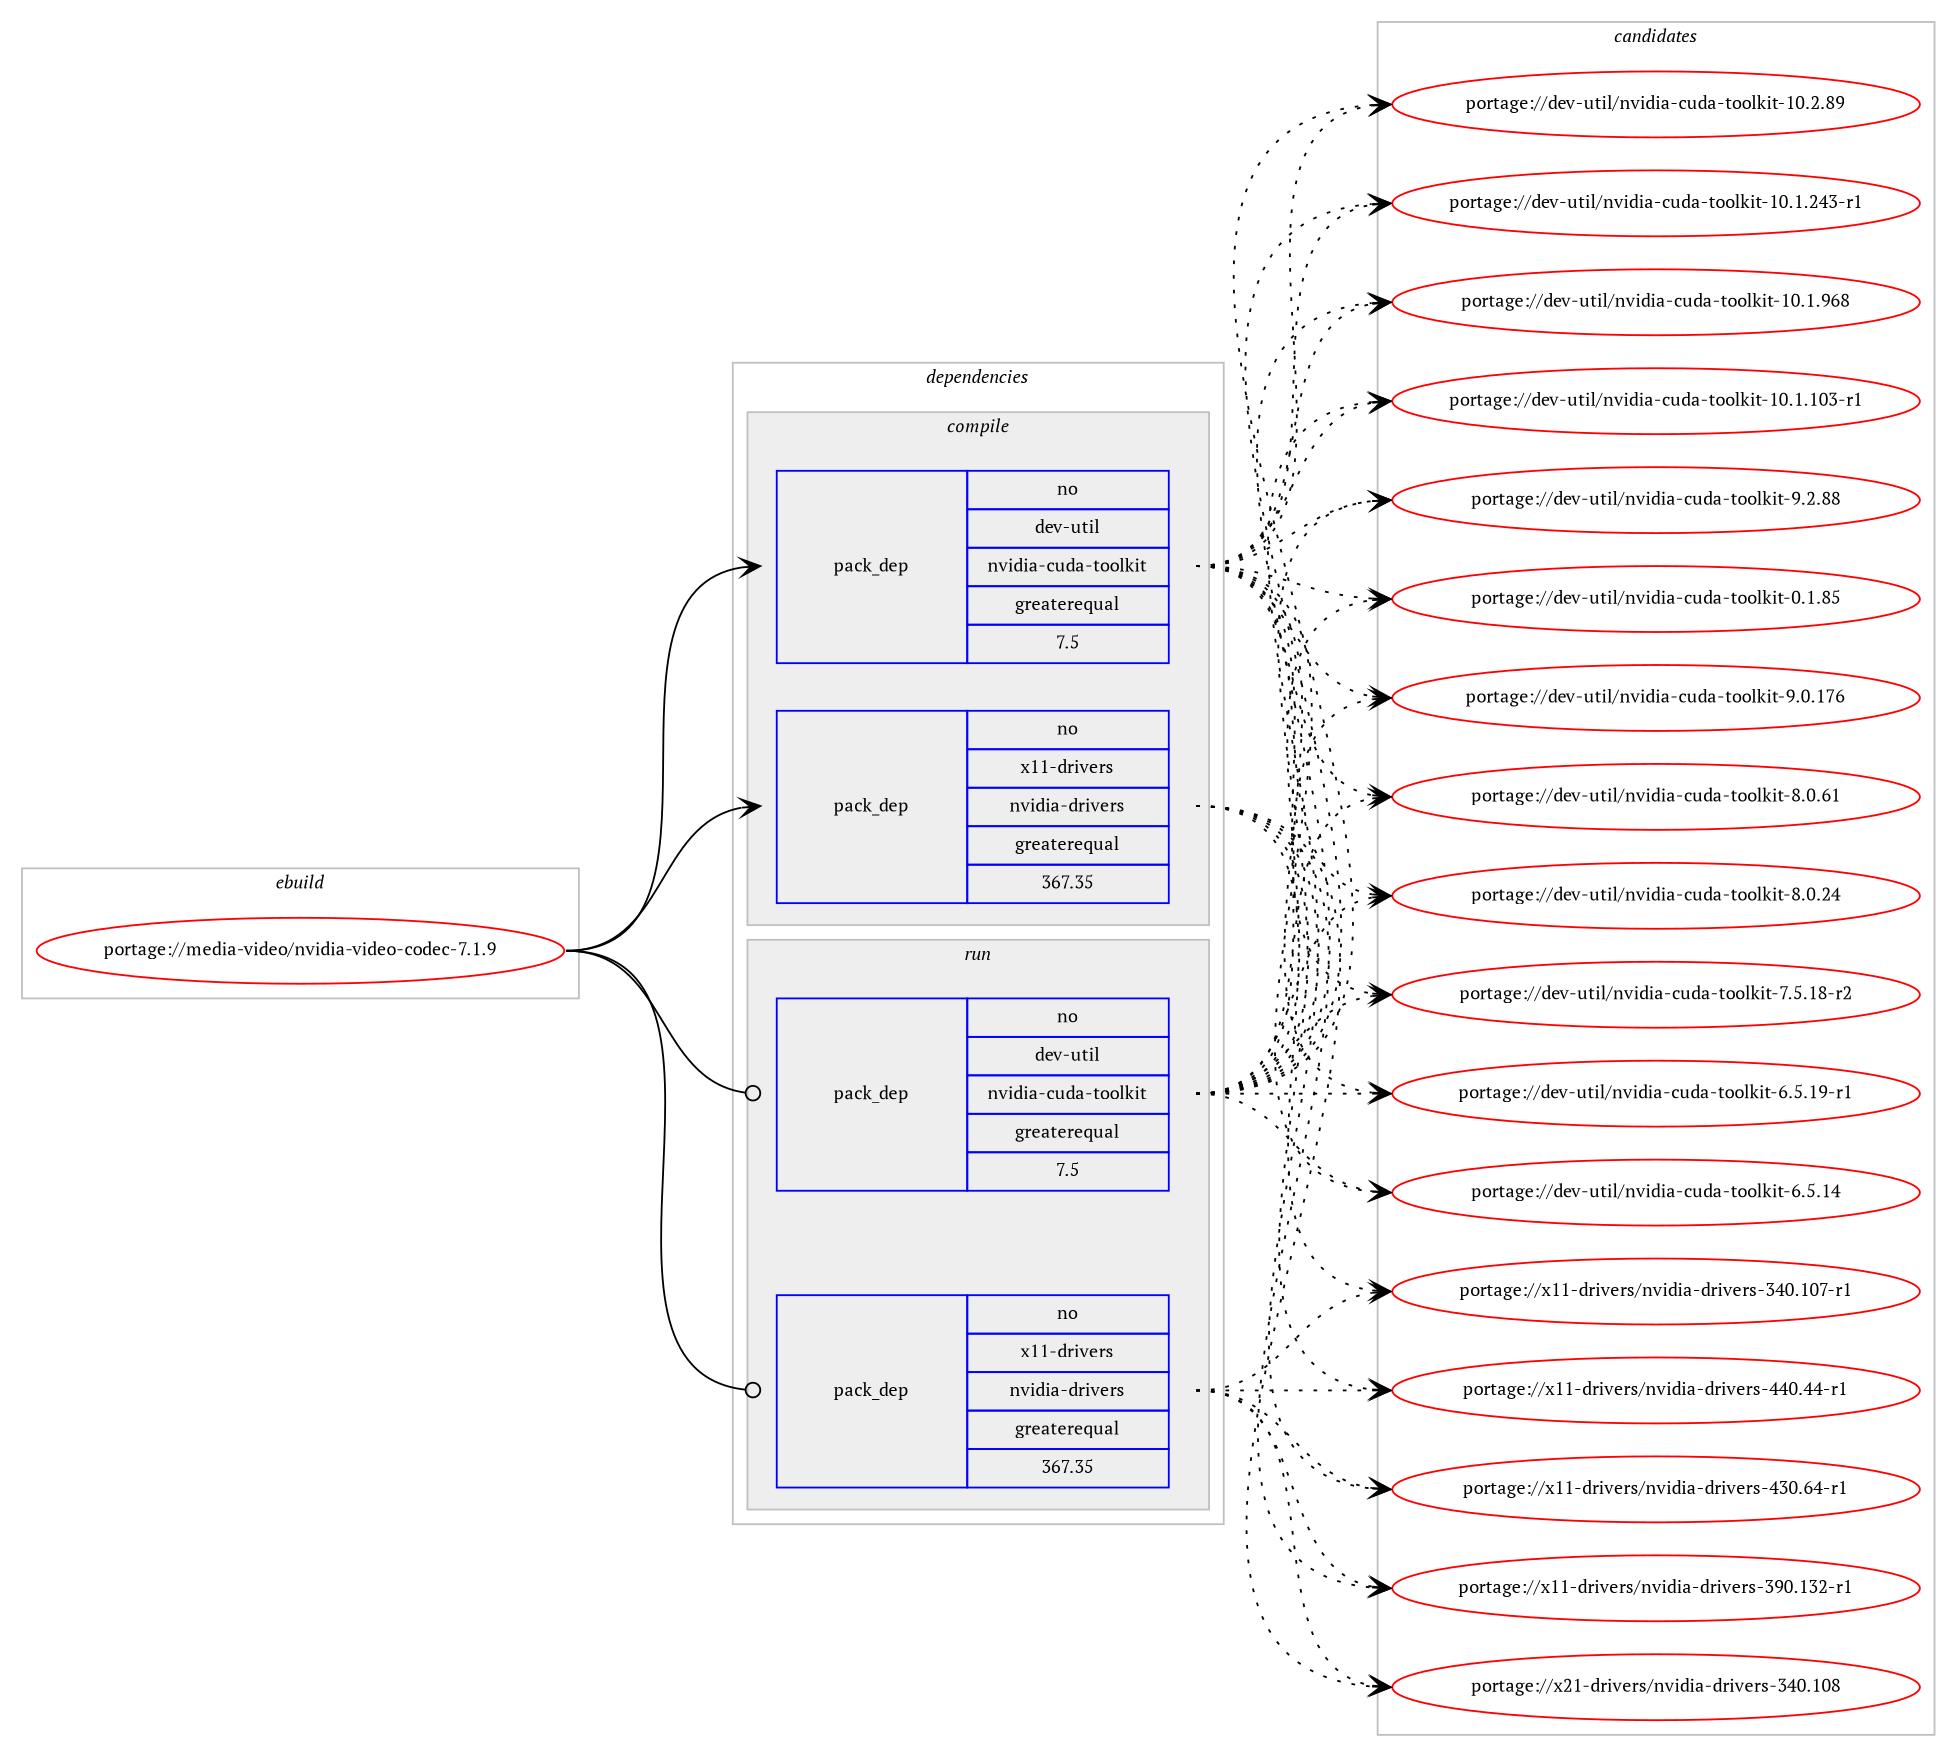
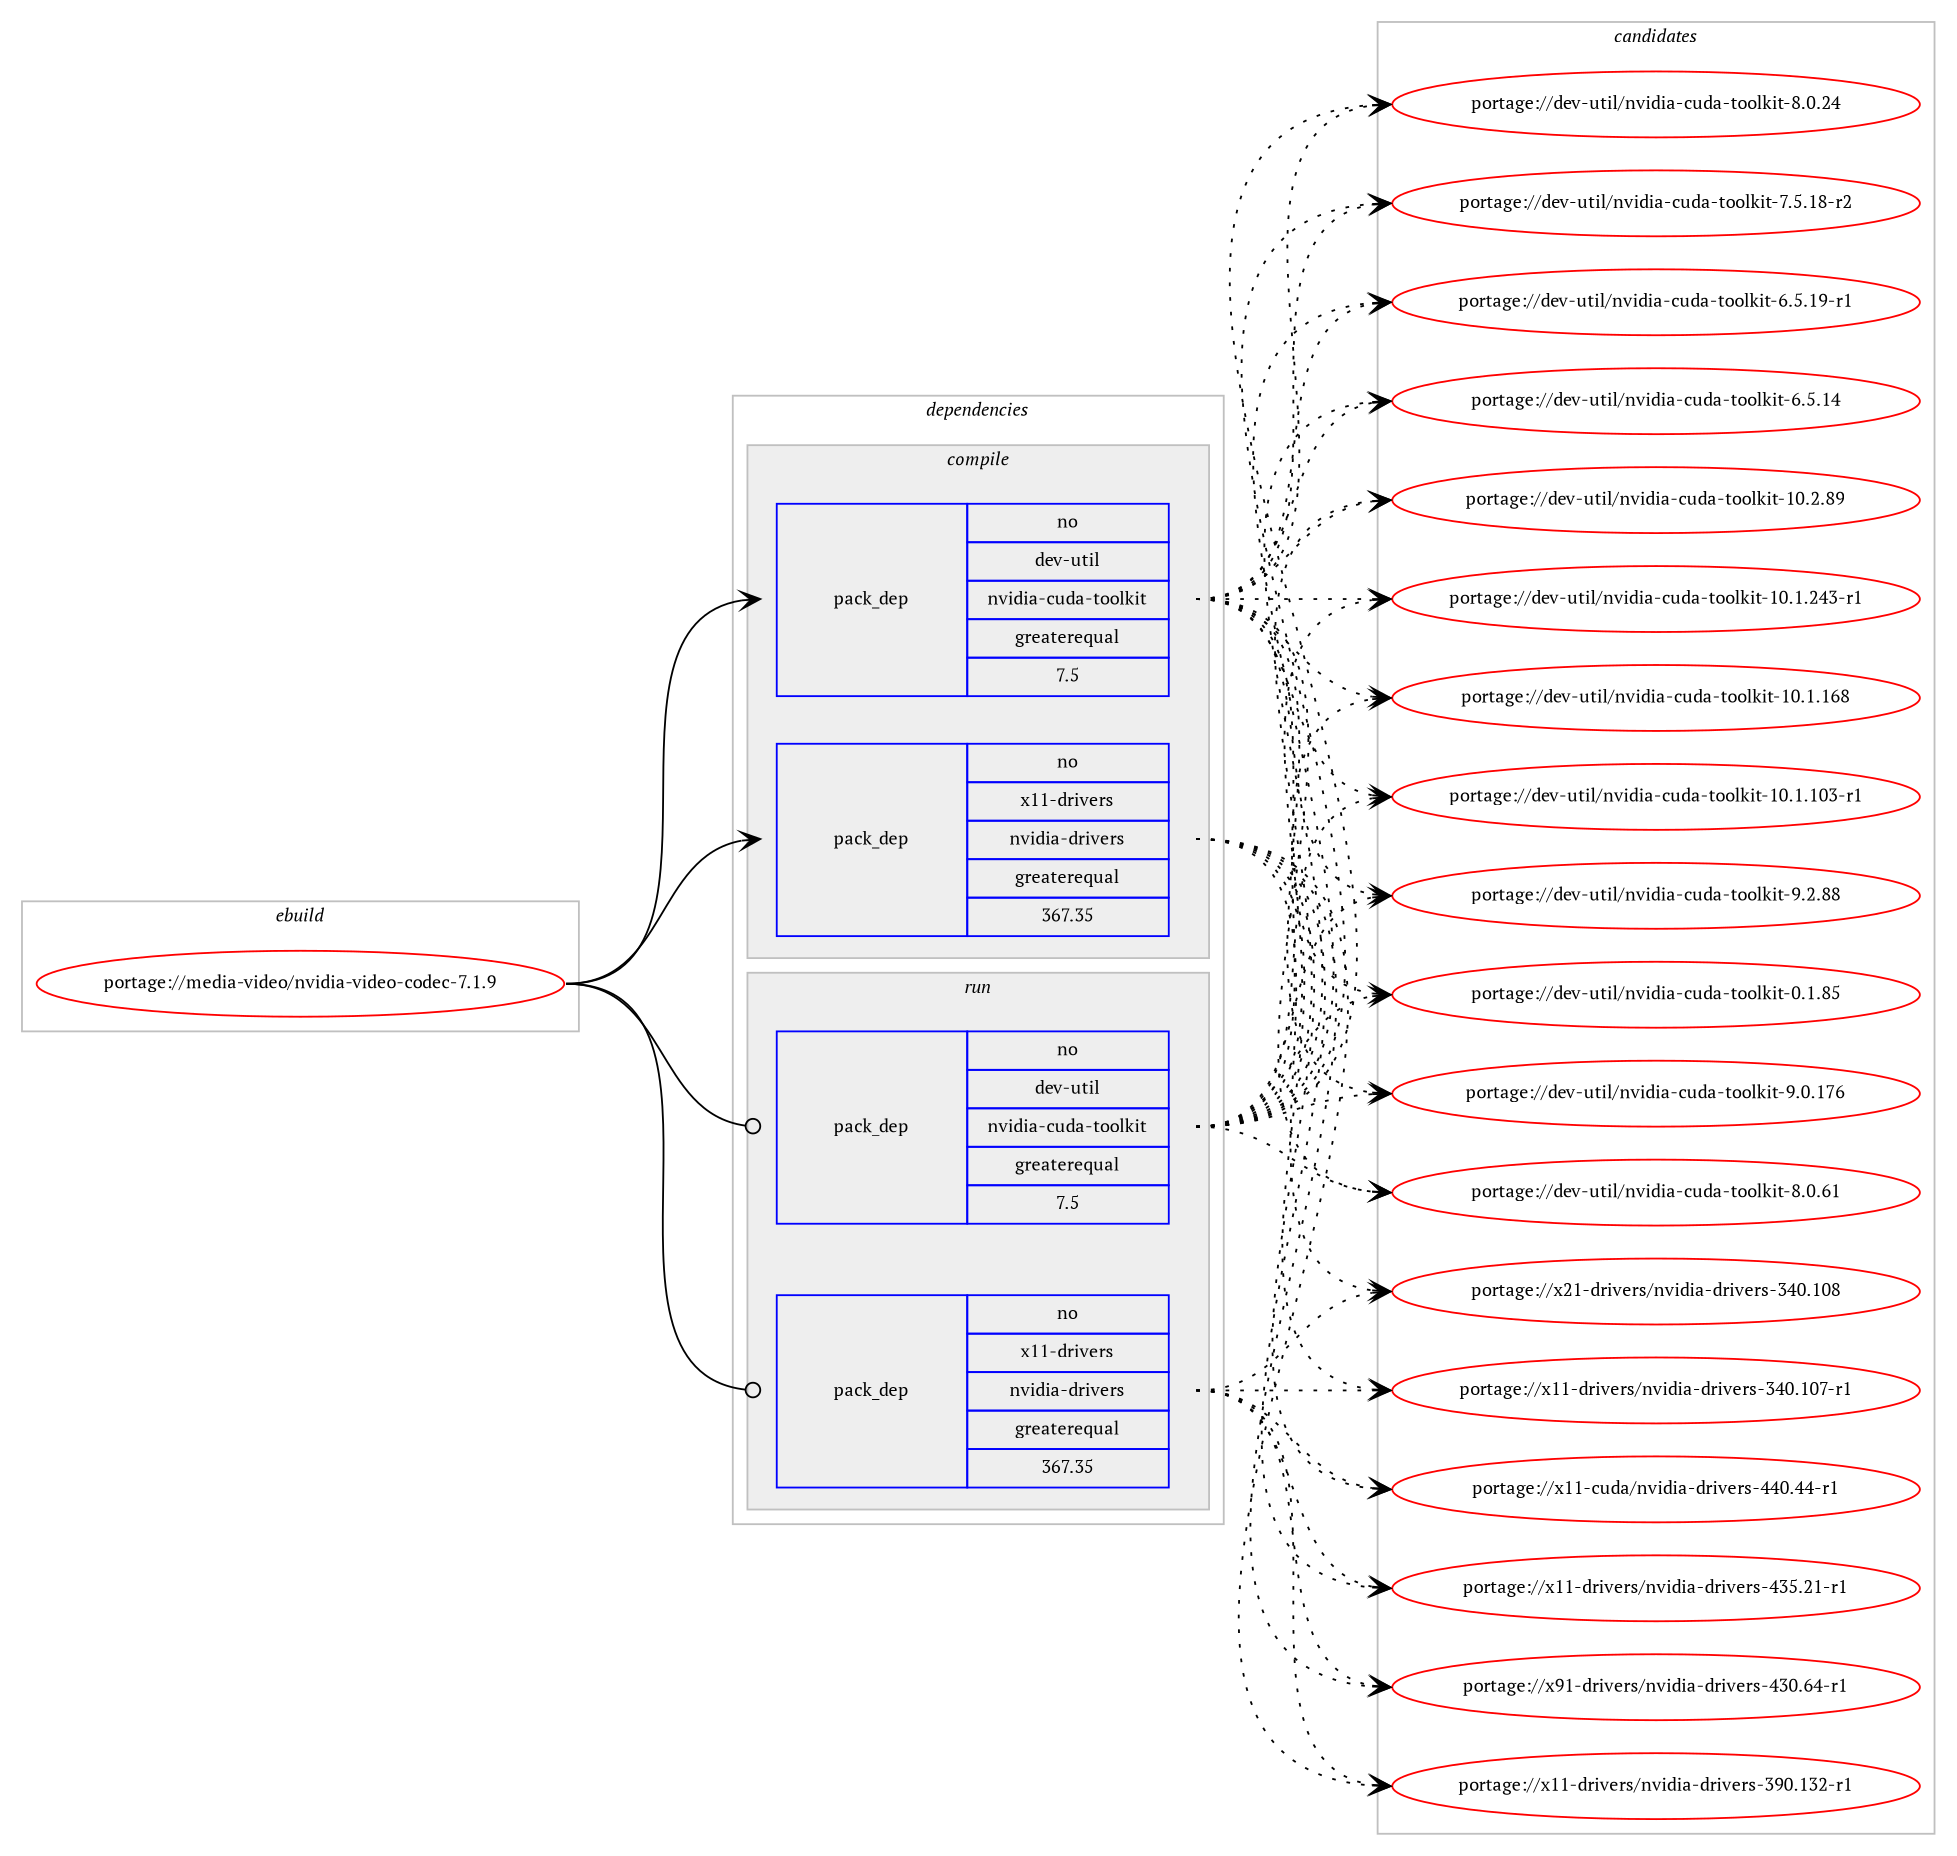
node "portage://dev-util/nvidia-cuda-toolkit-10.1.968": label "portage://dev-util/nvidia-cuda-toolkit-10.1.968" -> "portage://dev-util/nvidia-cuda-toolkit-10.1.168"
node "portage://x11-drivers/nvidia-drivers-440.44-r1": label "portage://x11-drivers/nvidia-drivers-440.44-r1" -> "portage://x11-cuda/nvidia-drivers-440.44-r1"
node "portage://x11-drivers/nvidia-drivers-430.64-r1": label "portage://x11-drivers/nvidia-drivers-430.64-r1" -> "portage://x91-drivers/nvidia-drivers-430.64-r1"
node "portage://x11-drivers/nvidia-drivers-435.21-r1": added
